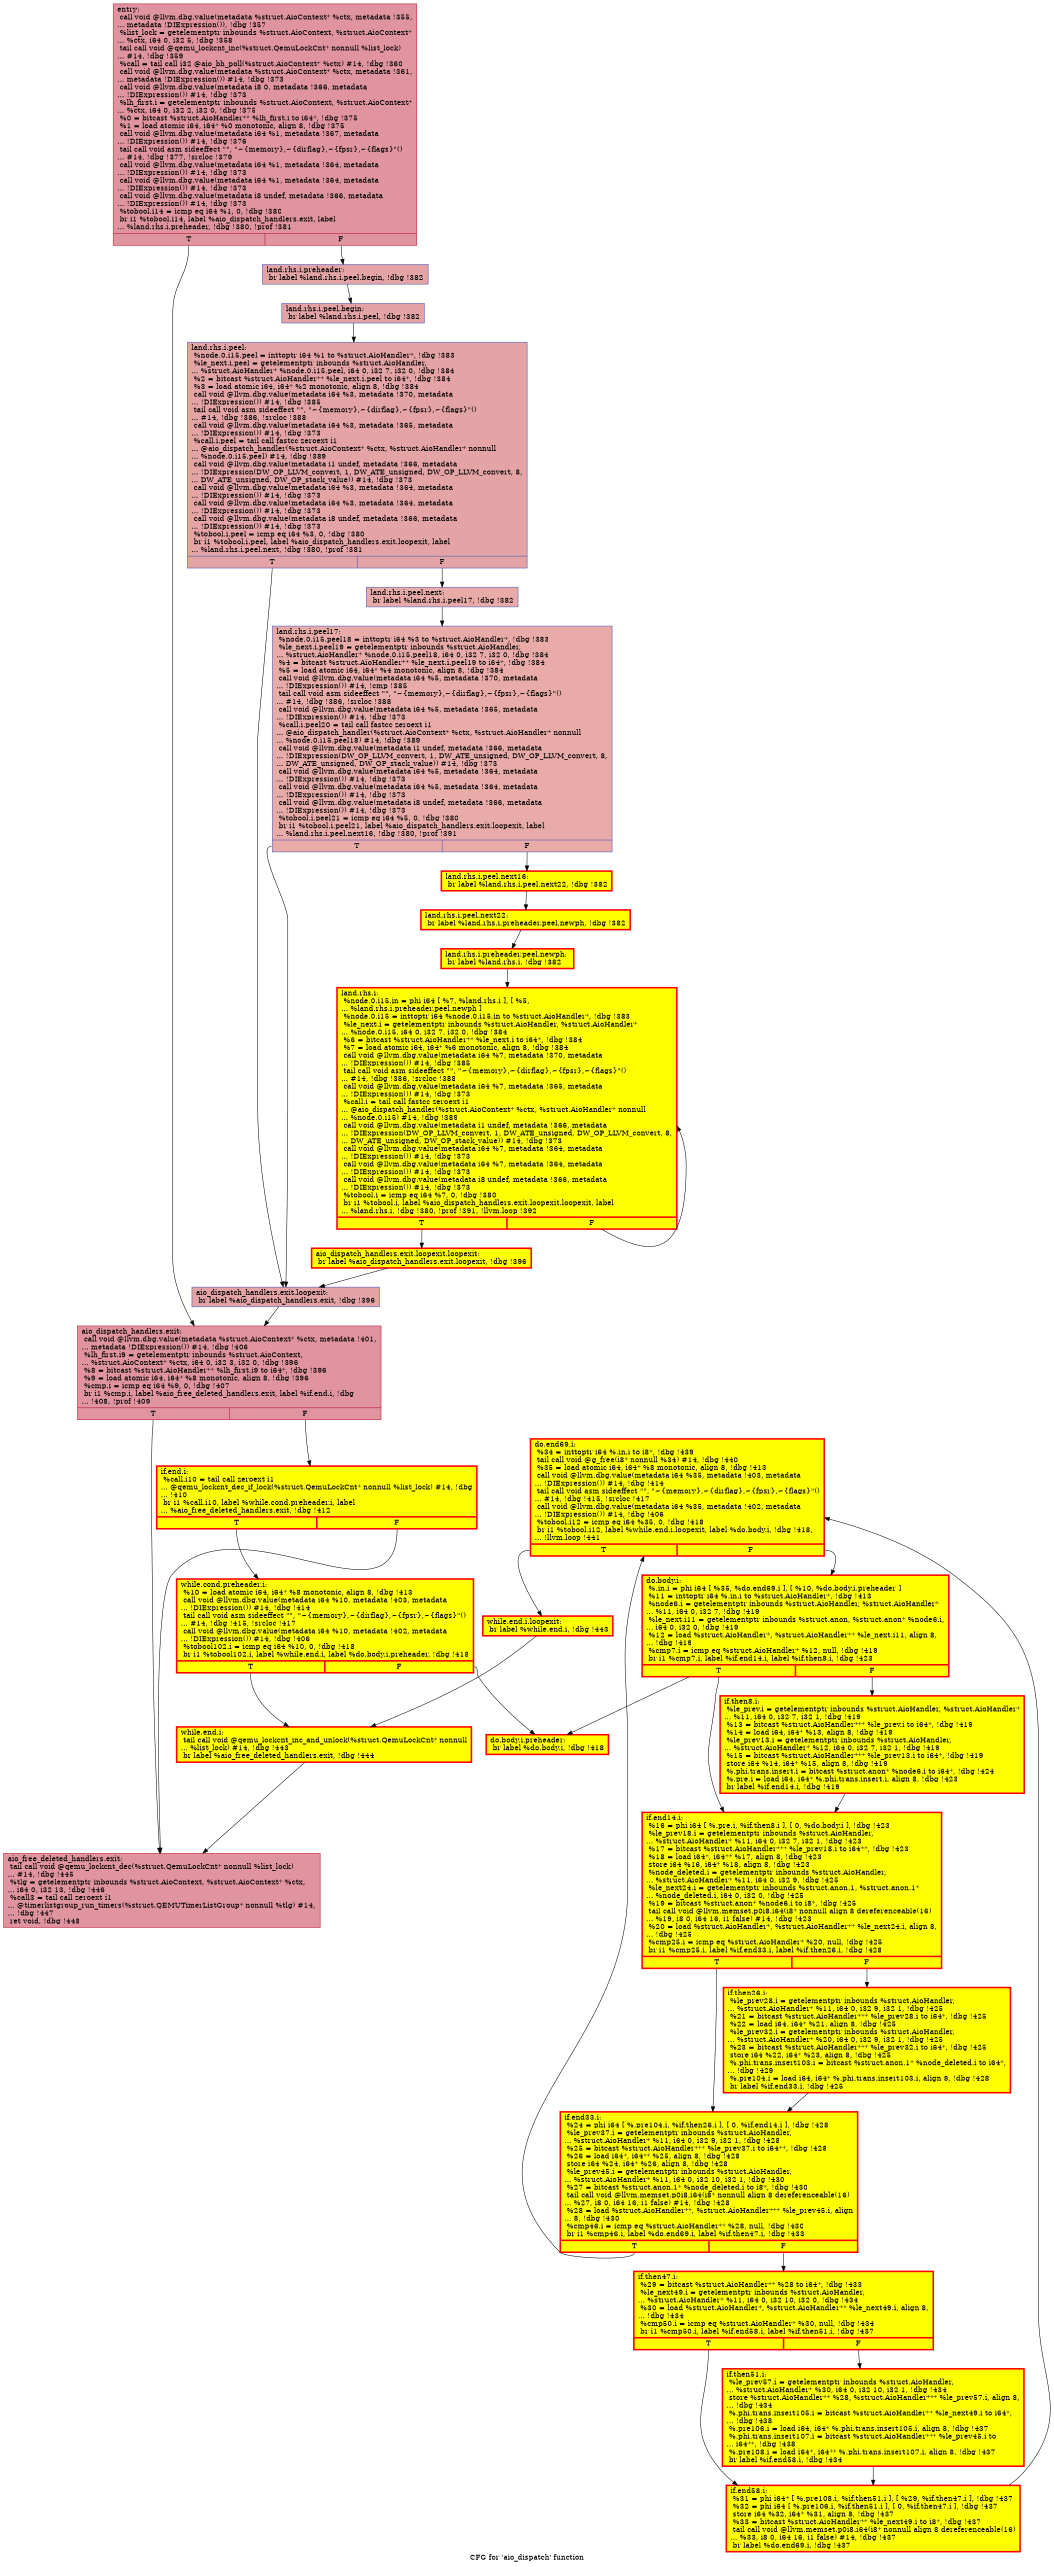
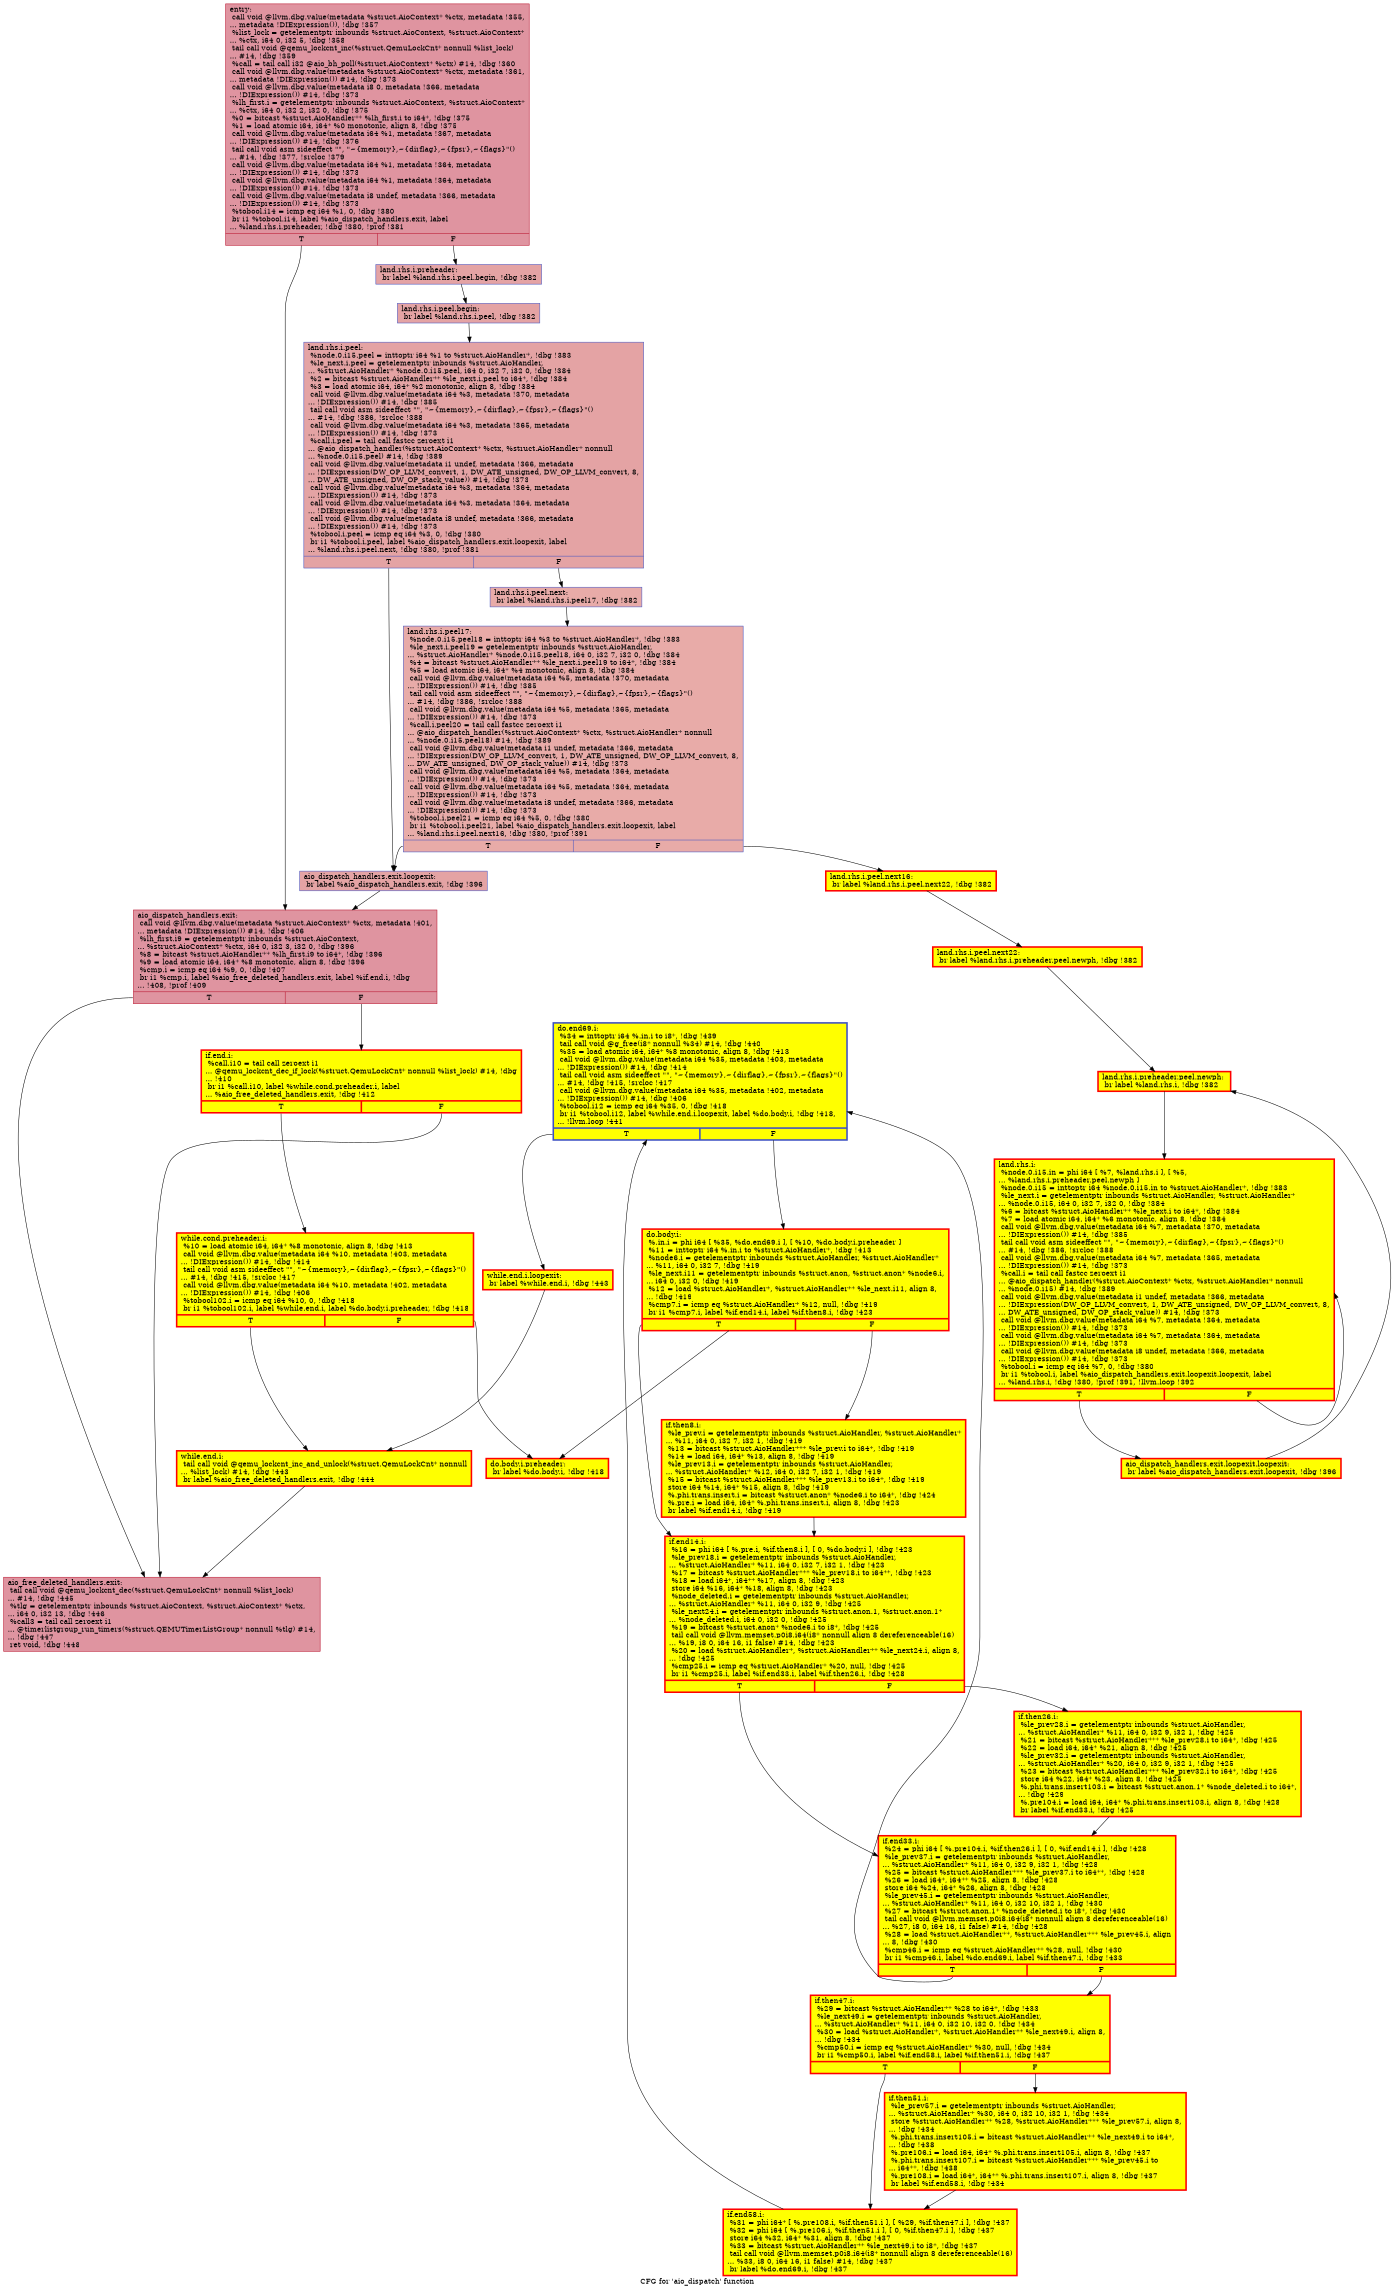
node "land.rhs.i.peel17:": text "... !DIExpression()) #14, !cmp !385" -> "... !DIExpression()) #14, !dbg !385"
edge "aio_dispatch_handlers.exit.loopexit.loopexit:" -> "aio_dispatch_handlers.exit.loopexit:": now "aio_dispatch_handlers.exit.loopexit.loopexit:" -> "land.rhs.i.preheader.peel.newph:"
node "do.end69.i:": color red -> #3d50c3ff
